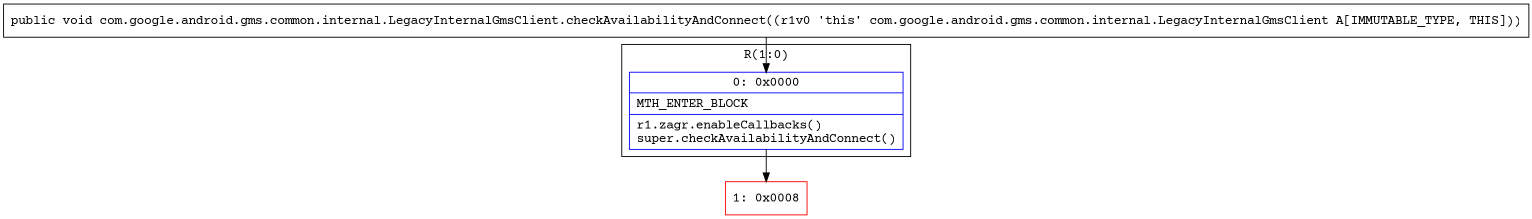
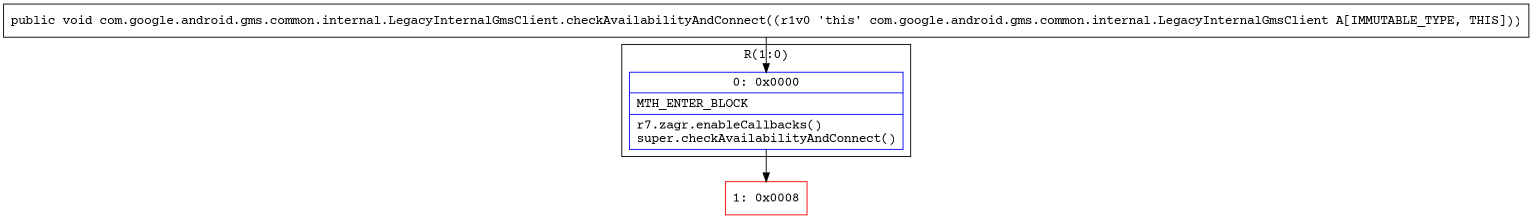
node "0: 0x0000": text "r1.zagr.enableCallbacks()" -> "r7.zagr.enableCallbacks()"
